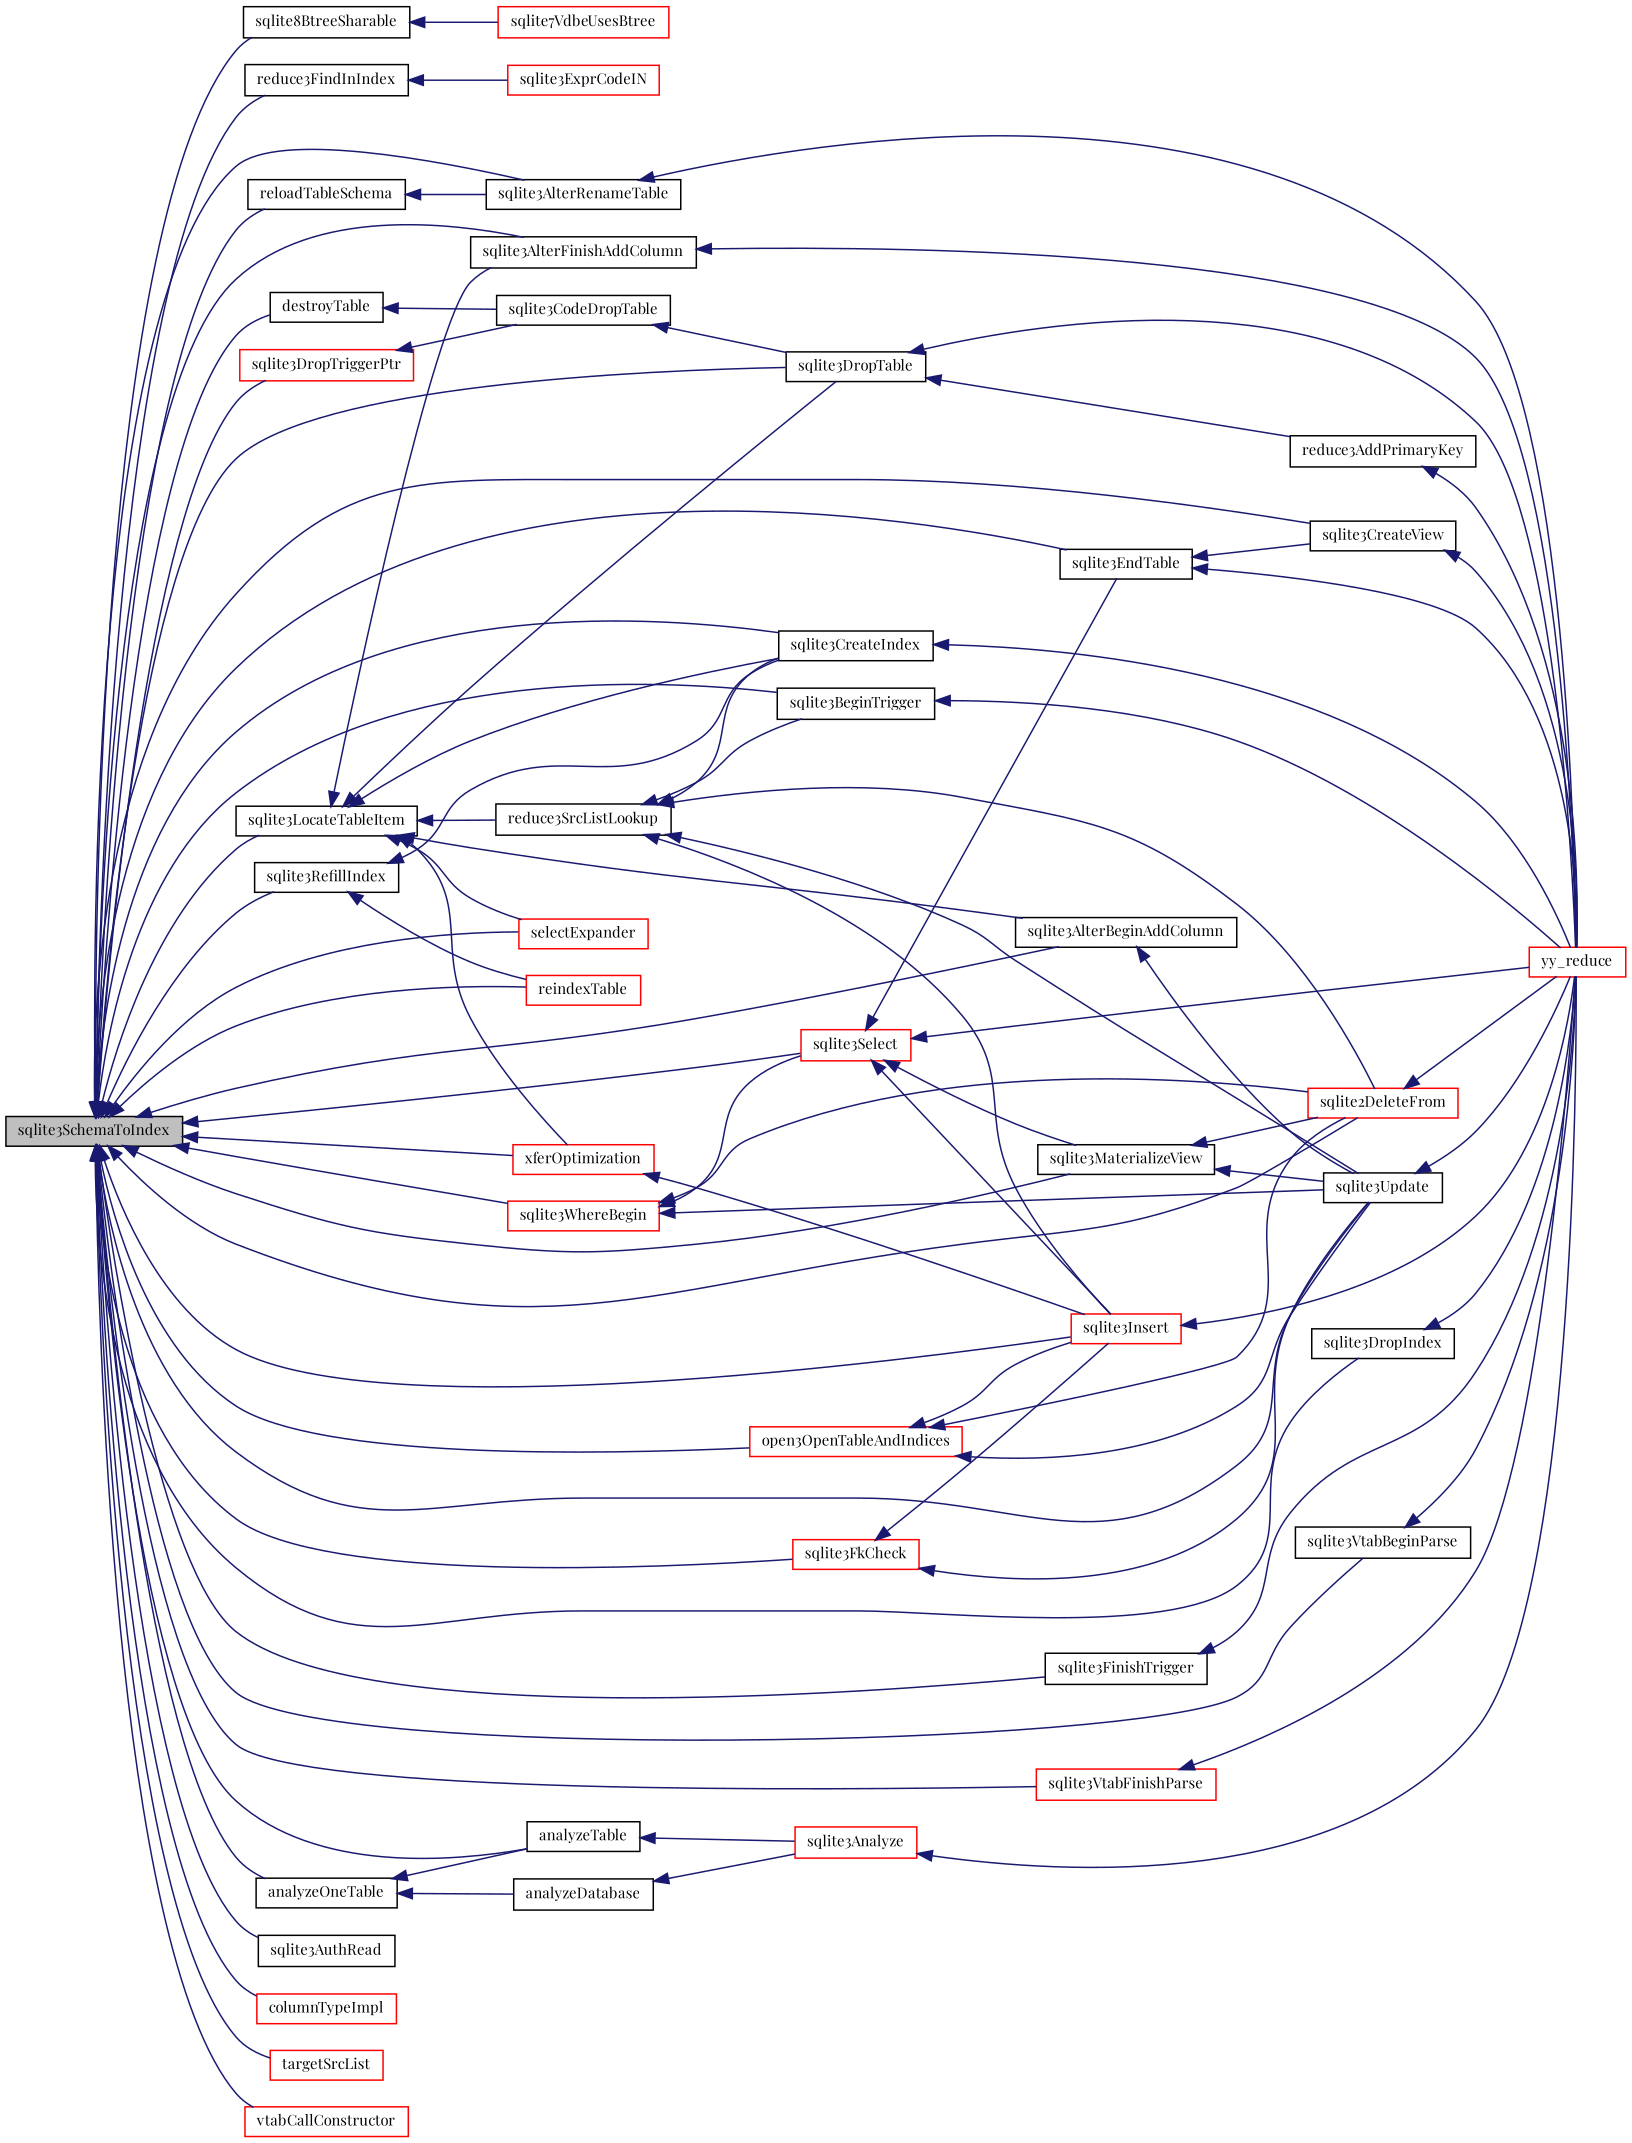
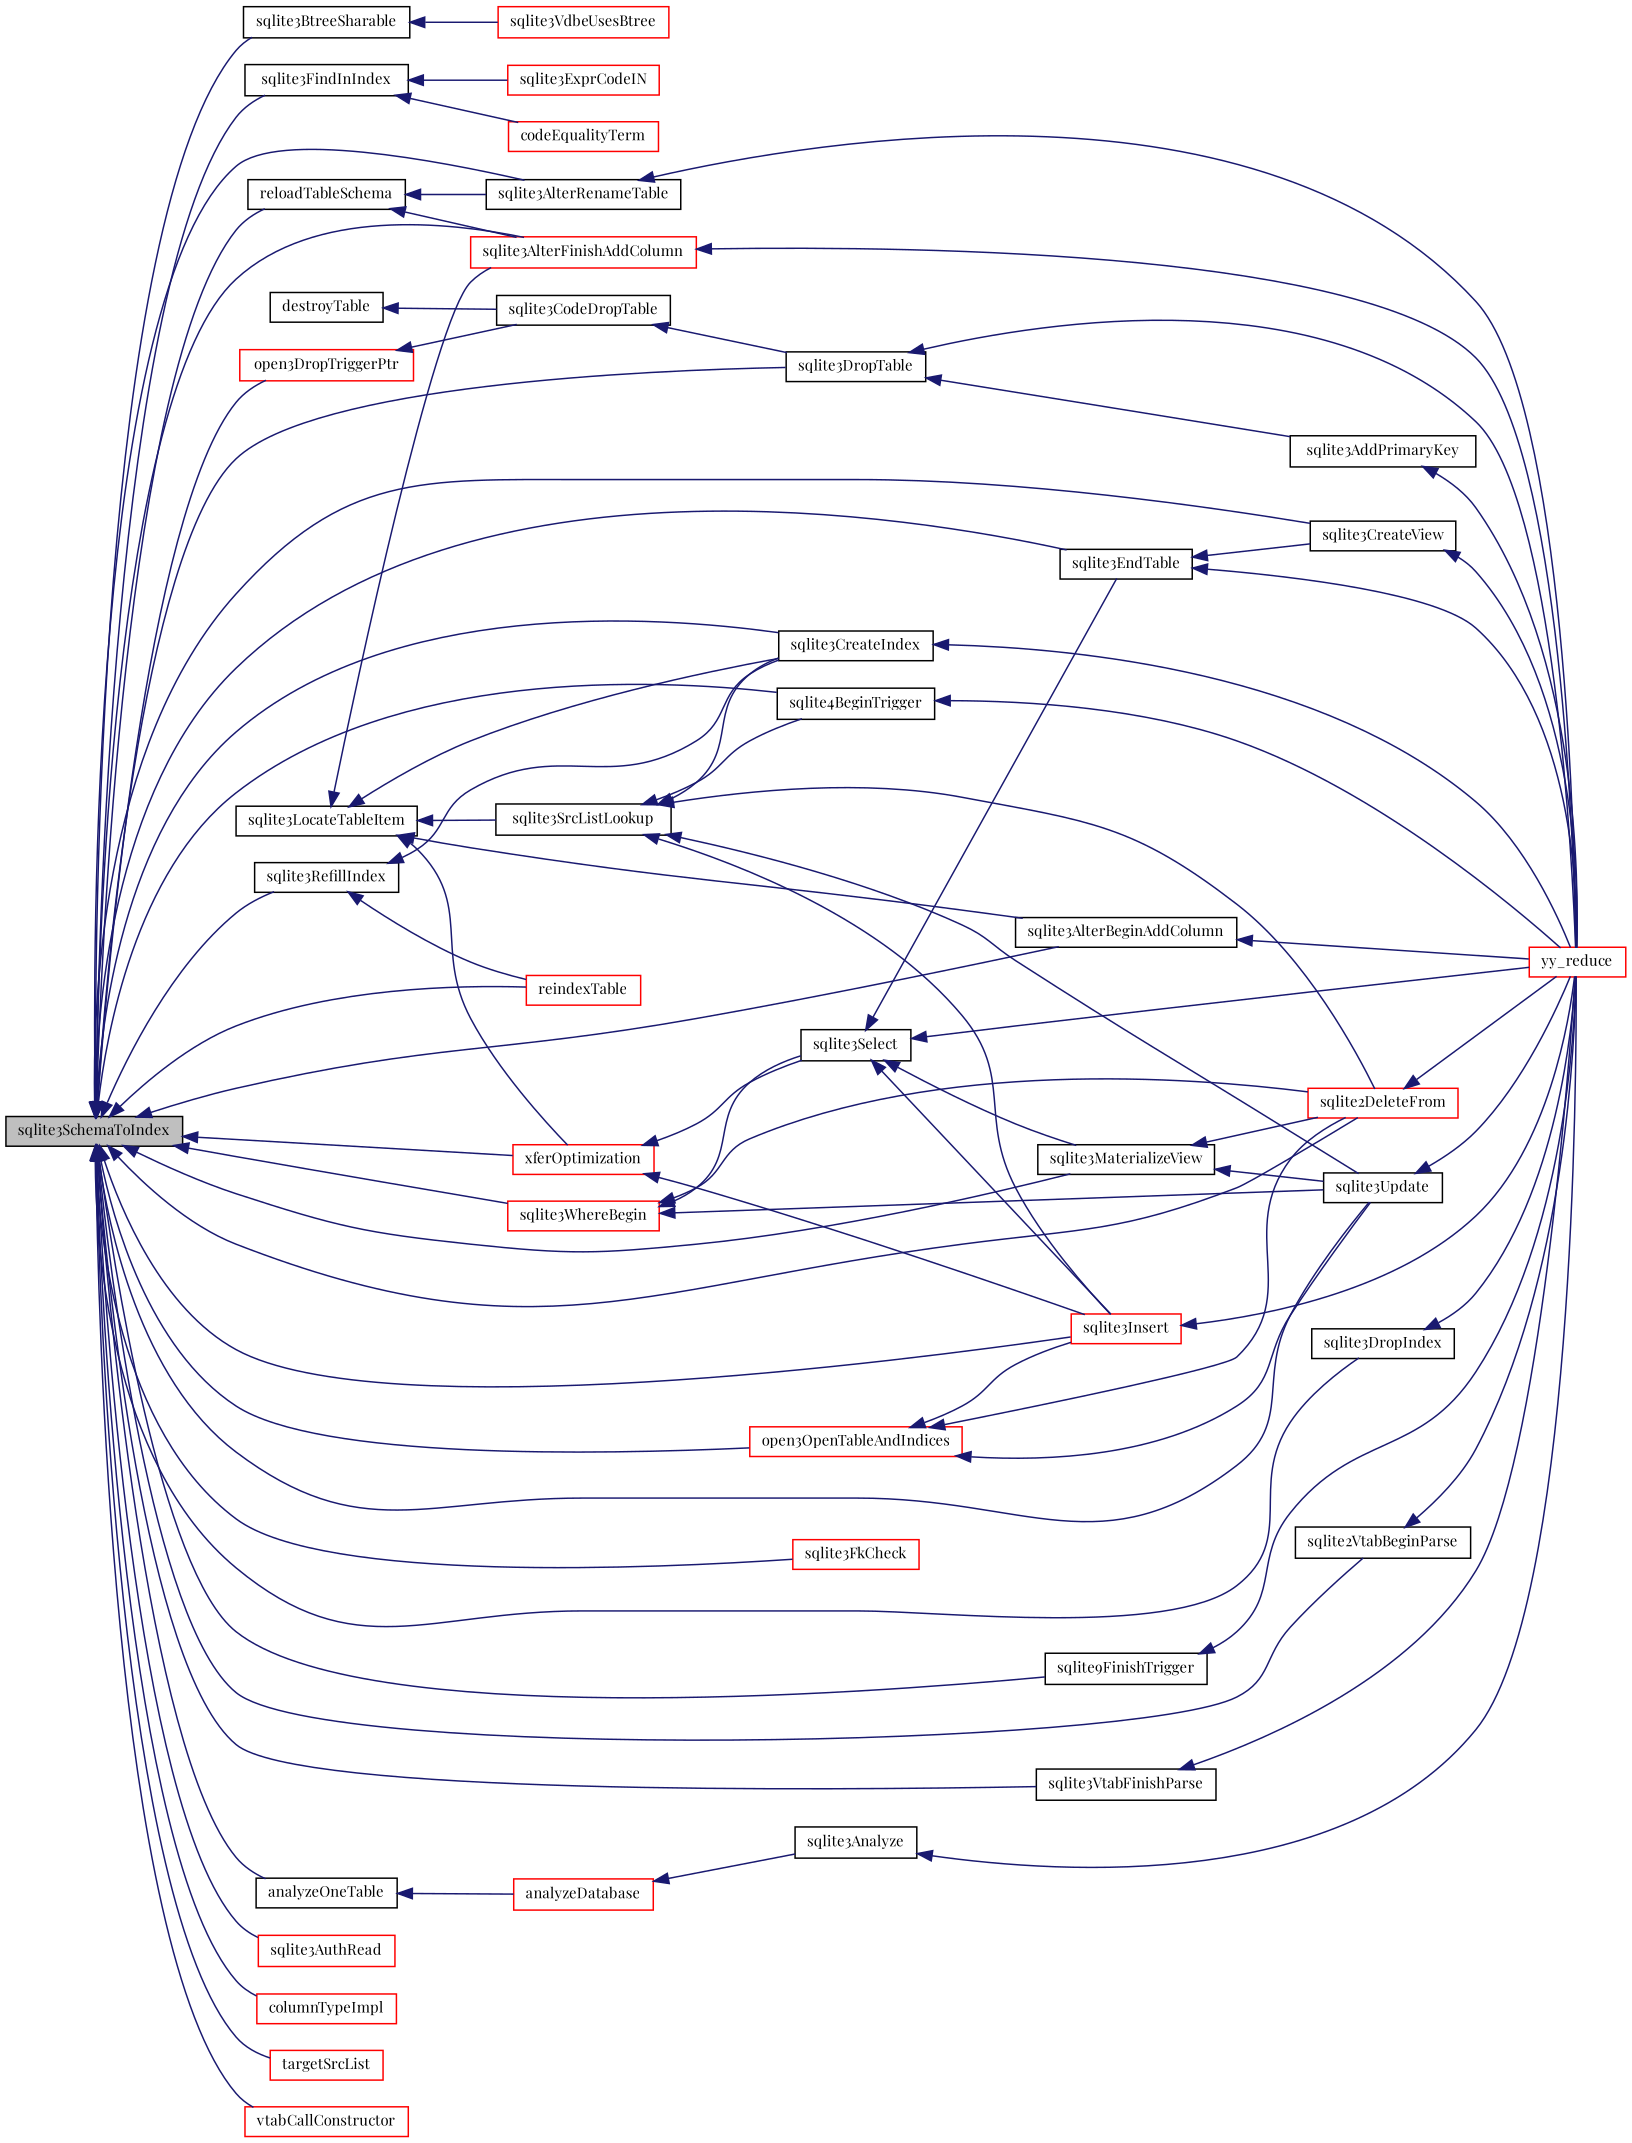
node "sqlite8BtreeSharable": label "sqlite8BtreeSharable" -> "sqlite3BtreeSharable"
node "sqlite7VdbeUsesBtree": label "sqlite7VdbeUsesBtree" -> "sqlite3VdbeUsesBtree"
node "reduce3FindInIndex": label "reduce3FindInIndex" -> "sqlite3FindInIndex"
node "codeEqualityTerm": added
edge "sqlite3AlterFinishAddColumn" -> "reloadTableSchema": added
node "sqlite3AlterFinishAddColumn": color black -> red
node "sqlite3DropTriggerPtr": label "sqlite3DropTriggerPtr" -> "open3DropTriggerPtr"
node "reduce3AddPrimaryKey": label "reduce3AddPrimaryKey" -> "sqlite3AddPrimaryKey"
edge "sqlite3DropTable" -> "sqlite3LocateTableItem": removed
edge "destroyTable" -> "sqlite3SchemaToIndex": removed
node "sqlite3BeginTrigger": label "sqlite3BeginTrigger" -> "sqlite4BeginTrigger"
node "reduce3SrcListLookup": label "reduce3SrcListLookup" -> "sqlite3SrcListLookup"
node "selectExpander": removed
edge "sqlite3LocateTableItem" -> "sqlite3SchemaToIndex": removed
node "sqlite3Select": color red -> black
edge "sqlite3Update" -> "sqlite3AlterBeginAddColumn": now "yy_reduce" -> "sqlite3AlterBeginAddColumn"
edge "sqlite3Select" -> "sqlite3SchemaToIndex": now "sqlite3Select" -> "xferOptimization"
edge "sqlite3Insert" -> "sqlite3FkCheck": removed
edge "sqlite3Update" -> "sqlite3FkCheck": removed
node "sqlite3VtabBeginParse": label "sqlite3VtabBeginParse" -> "sqlite2VtabBeginParse"
node "sqlite3FinishTrigger": label "sqlite3FinishTrigger" -> "sqlite9FinishTrigger"
node "sqlite3VtabFinishParse": color red -> black
node "analyzeTable": removed
node "sqlite3Analyze": color red -> black
node "analyzeDatabase": color black -> red
node "sqlite3AuthRead": color black -> red
